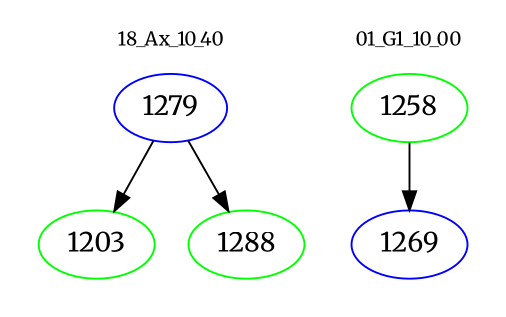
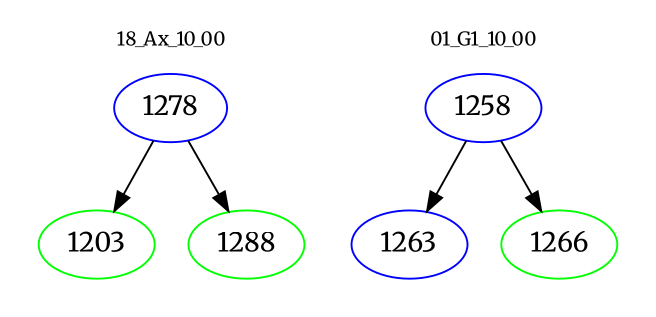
cluster "18_Ax_10_40": label "18_Ax_10_40" -> "18_Ax_10_00"
node "1279": label "1279" -> "1278"
node "1258": color green -> blue
node "1269": label "1269" -> "1263"
node "1266": added
